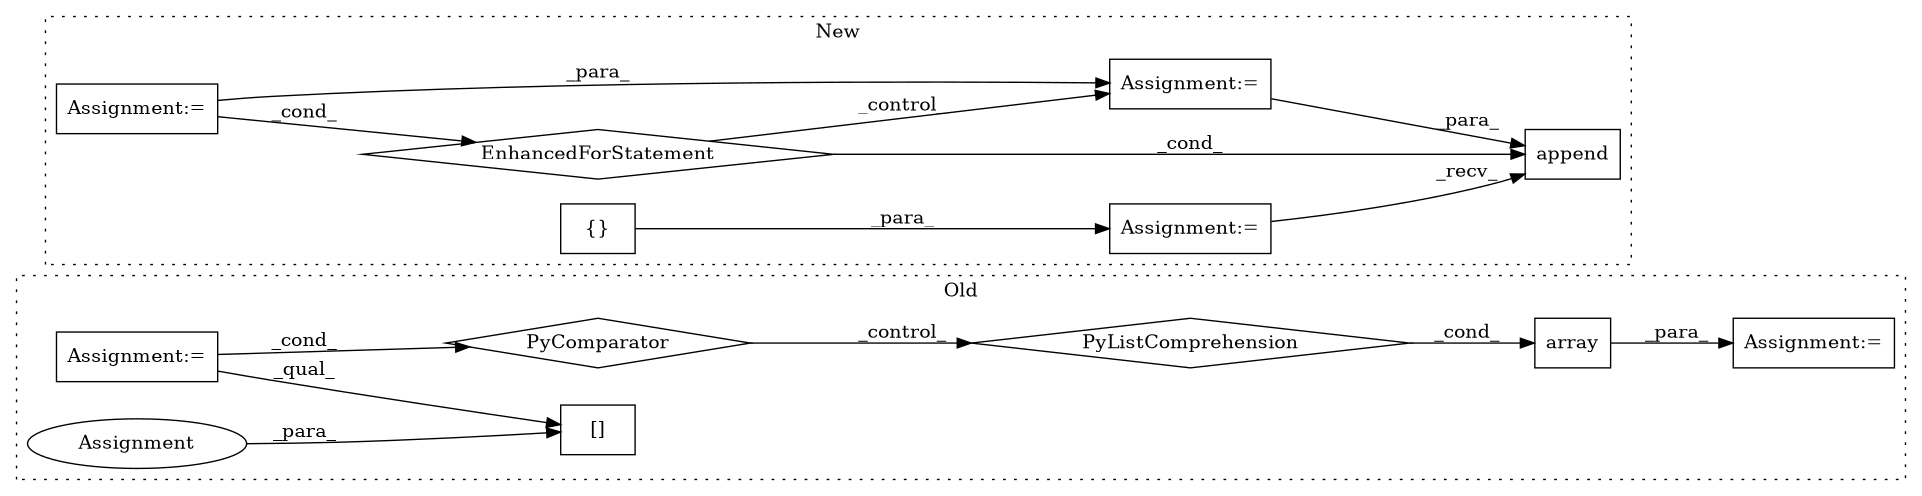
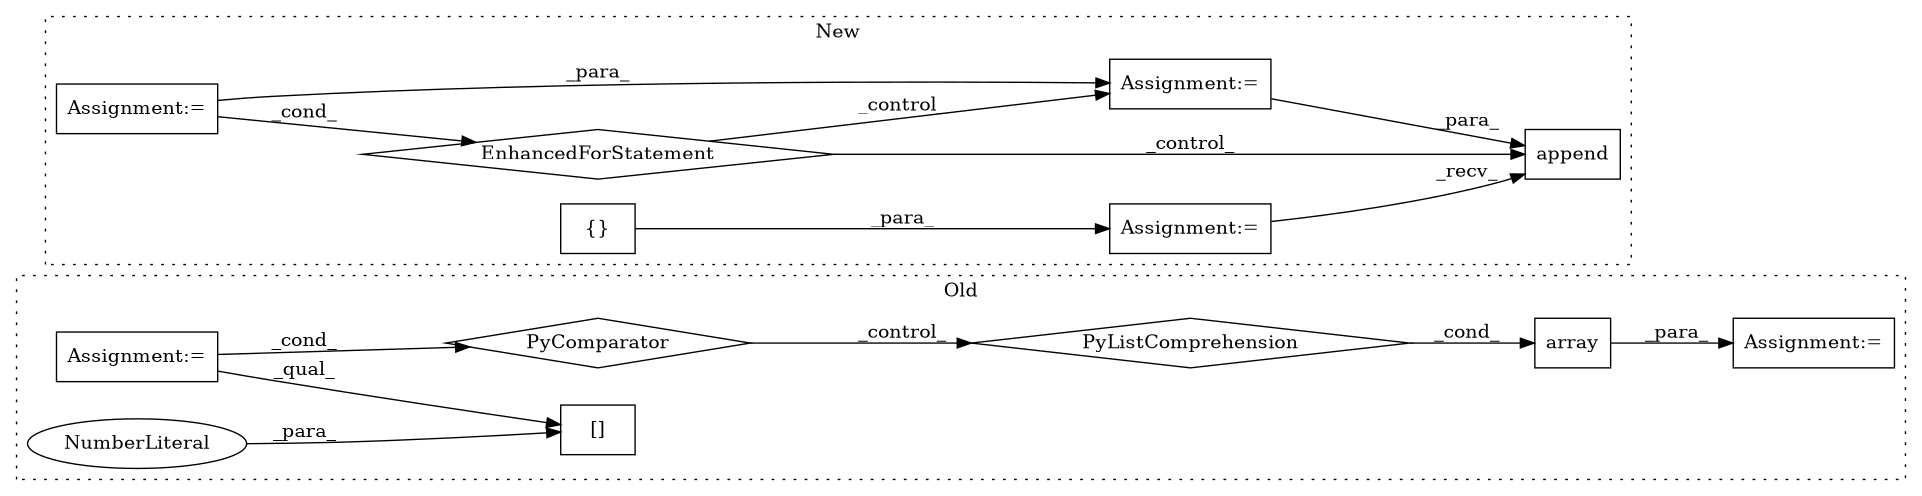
edge "EnhancedForStatement" -> "append": label "_cond_" -> "_control_"
node "Assignment": label "Assignment" -> "NumberLiteral"
